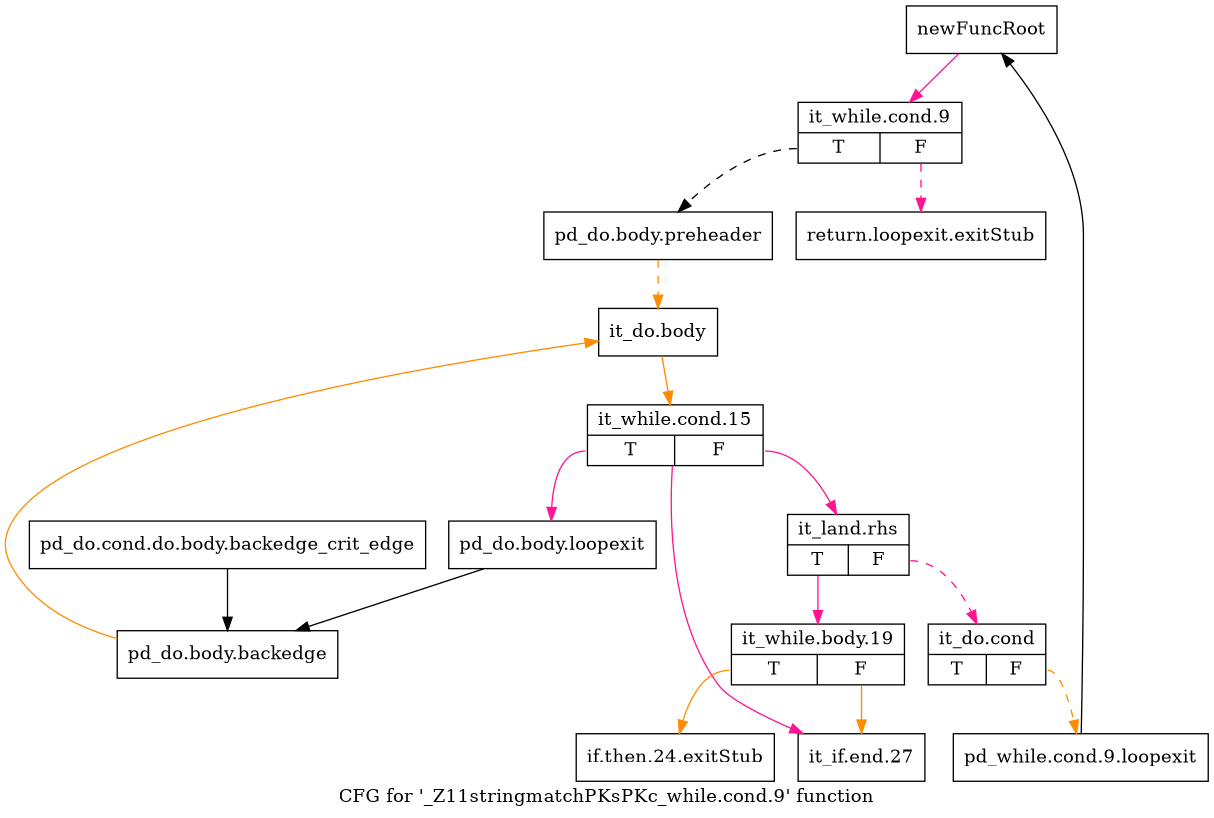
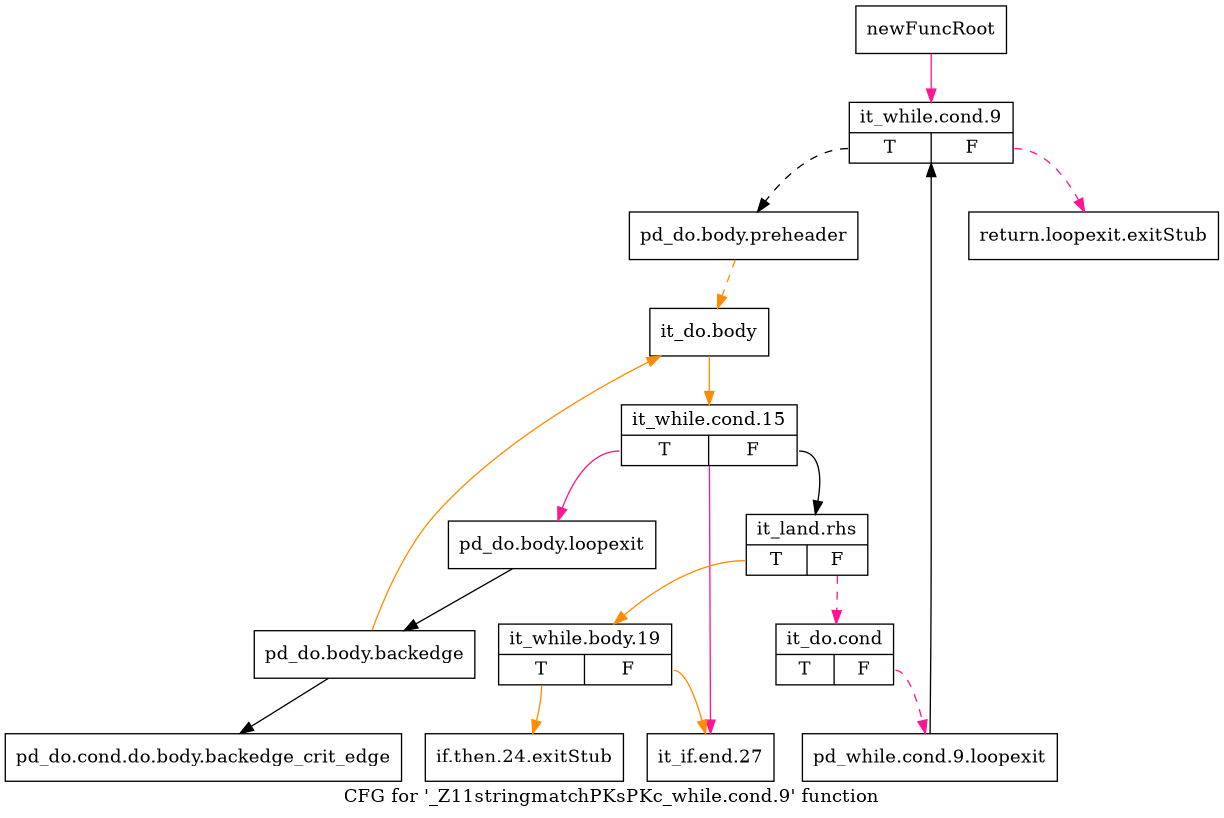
edge "pd_while.cond.9.loopexit" -> "newFuncRoot": now "pd_while.cond.9.loopexit" -> "it_while.cond.9"
edge "it_while.cond.15" -> "it_land.rhs": color deeppink -> black
edge "pd_do.cond.do.body.backedge_crit_edge" -> "pd_do.body.backedge": reversed
edge "it_land.rhs" -> "it_while.body.19": color deeppink -> darkorange
edge "it_do.cond" -> "pd_while.cond.9.loopexit": color darkorange -> deeppink
